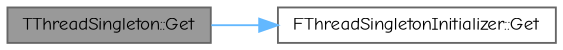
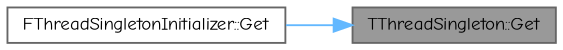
edge "TThreadSingleton::Get" -> "FThreadSingletonInitializer::Get": reversed
